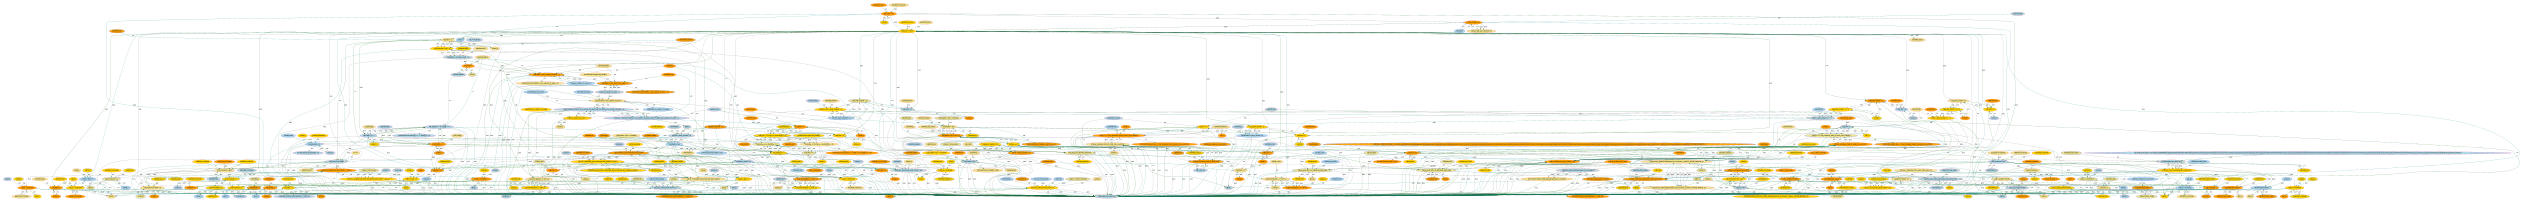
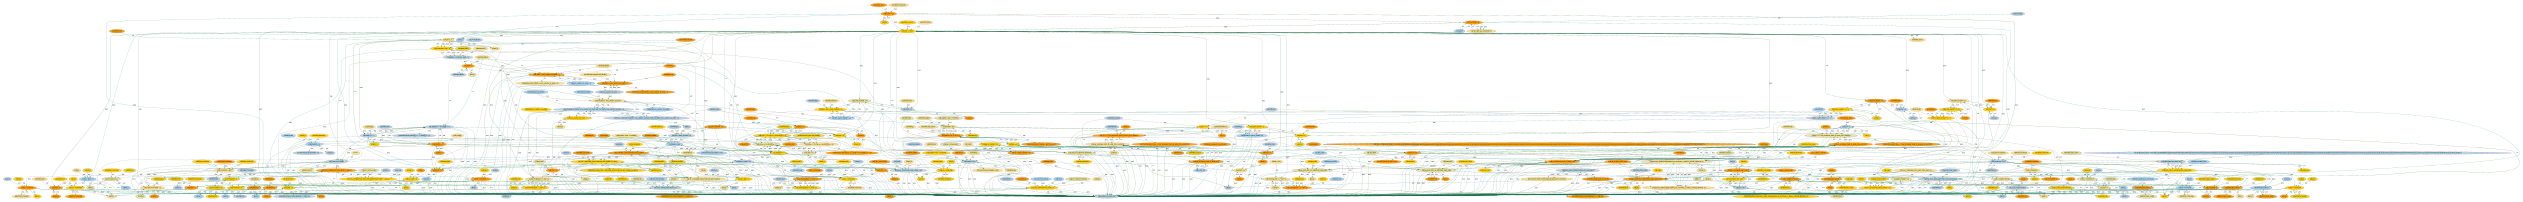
edge "(Call,cmp == 0)" -> "(Call,cmp < 0)": reversed
